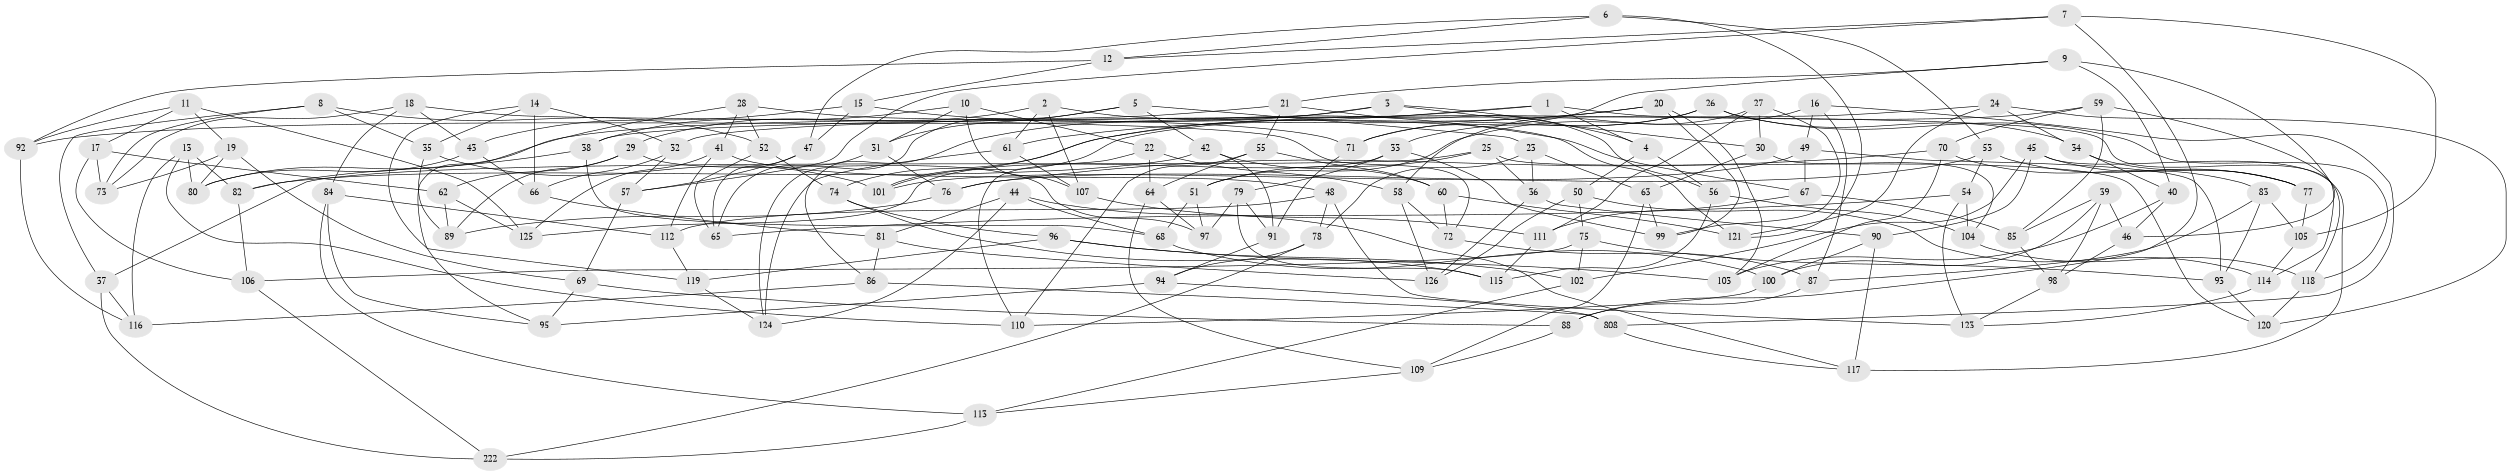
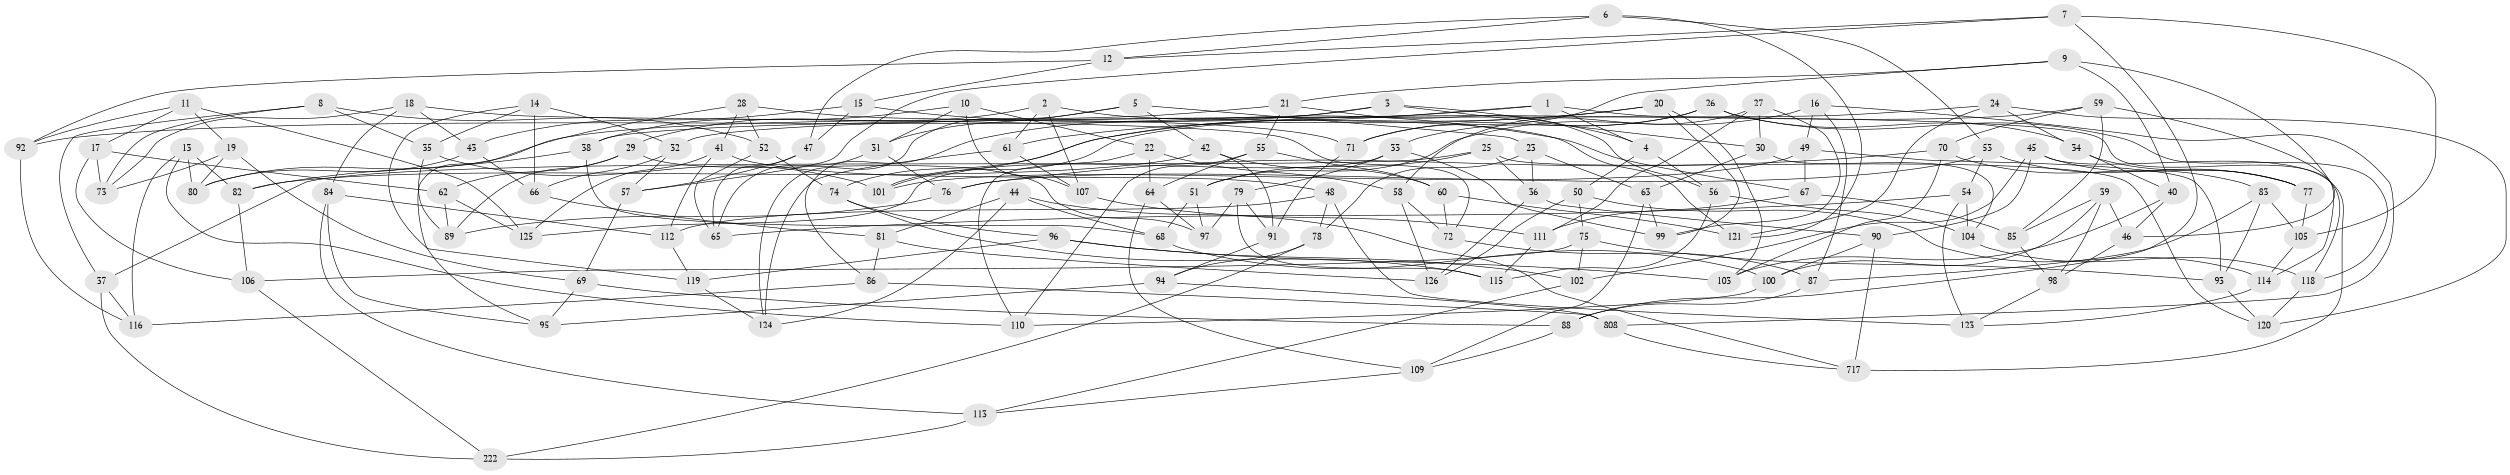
node "117": label "117" -> "717"
